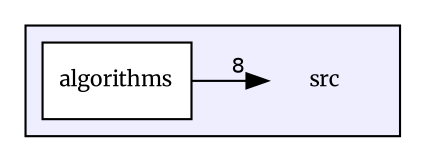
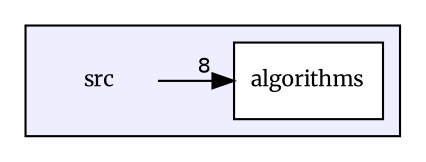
edge "algorithms" -> "src": reversed
